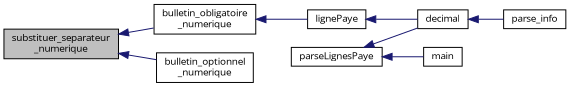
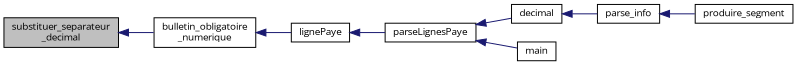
node "produire_segment": added
edge "decimal" -> "lignePaye": now "parseLignesPaye" -> "lignePaye"
node "substituer_separateur _numerique": label "substituer_separateur _numerique" -> "substituer_separateur _decimal"
node "bulletin_optionnel _numerique": removed
